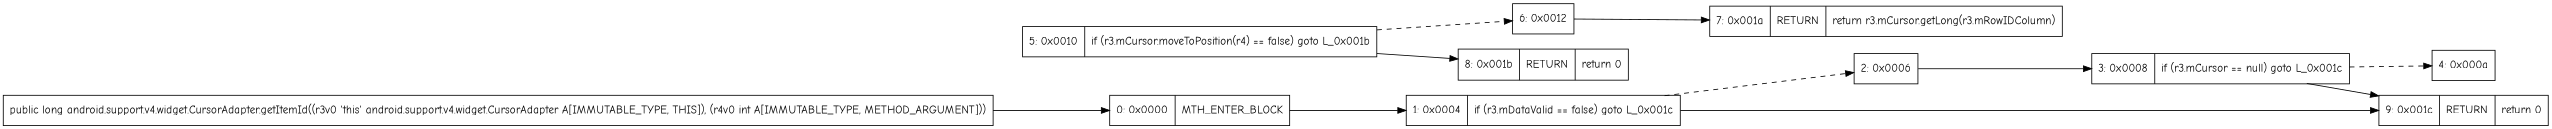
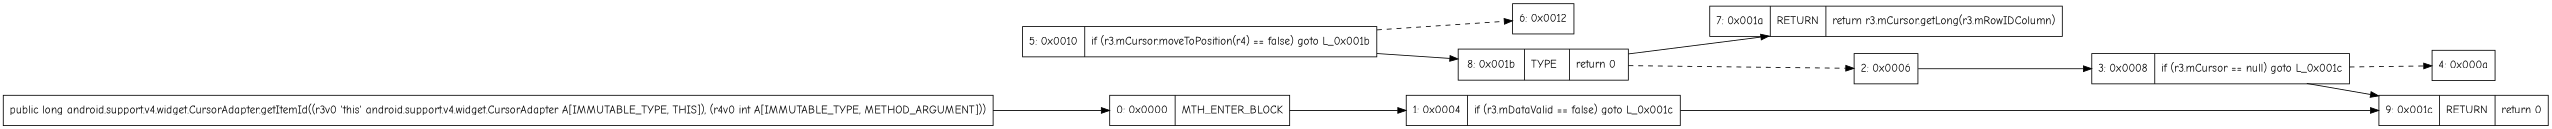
edge "6: 0x0012" -> "7: 0x001a": now "8: 0x001b" -> "7: 0x001a"
node "8: 0x001b": text "RETURN" -> "TYPE"
edge "1: 0x0004" -> "2: 0x0006": now "8: 0x001b" -> "2: 0x0006"
